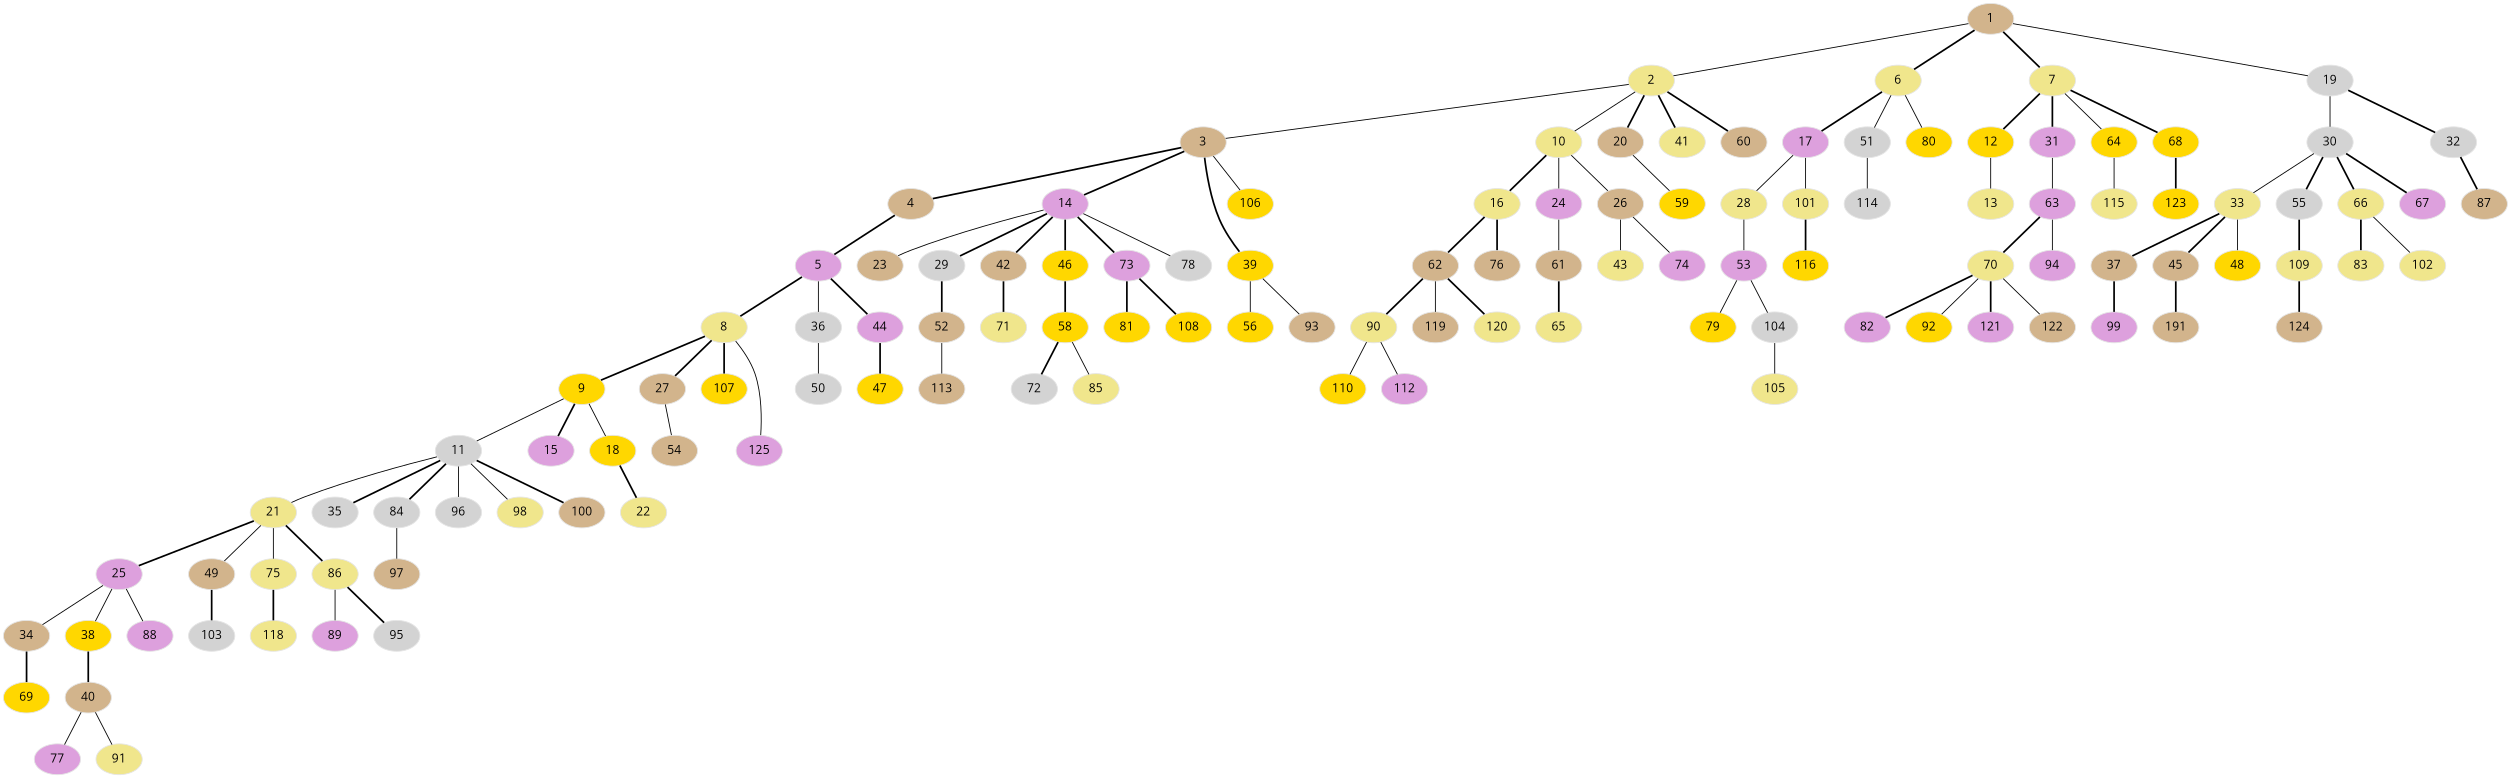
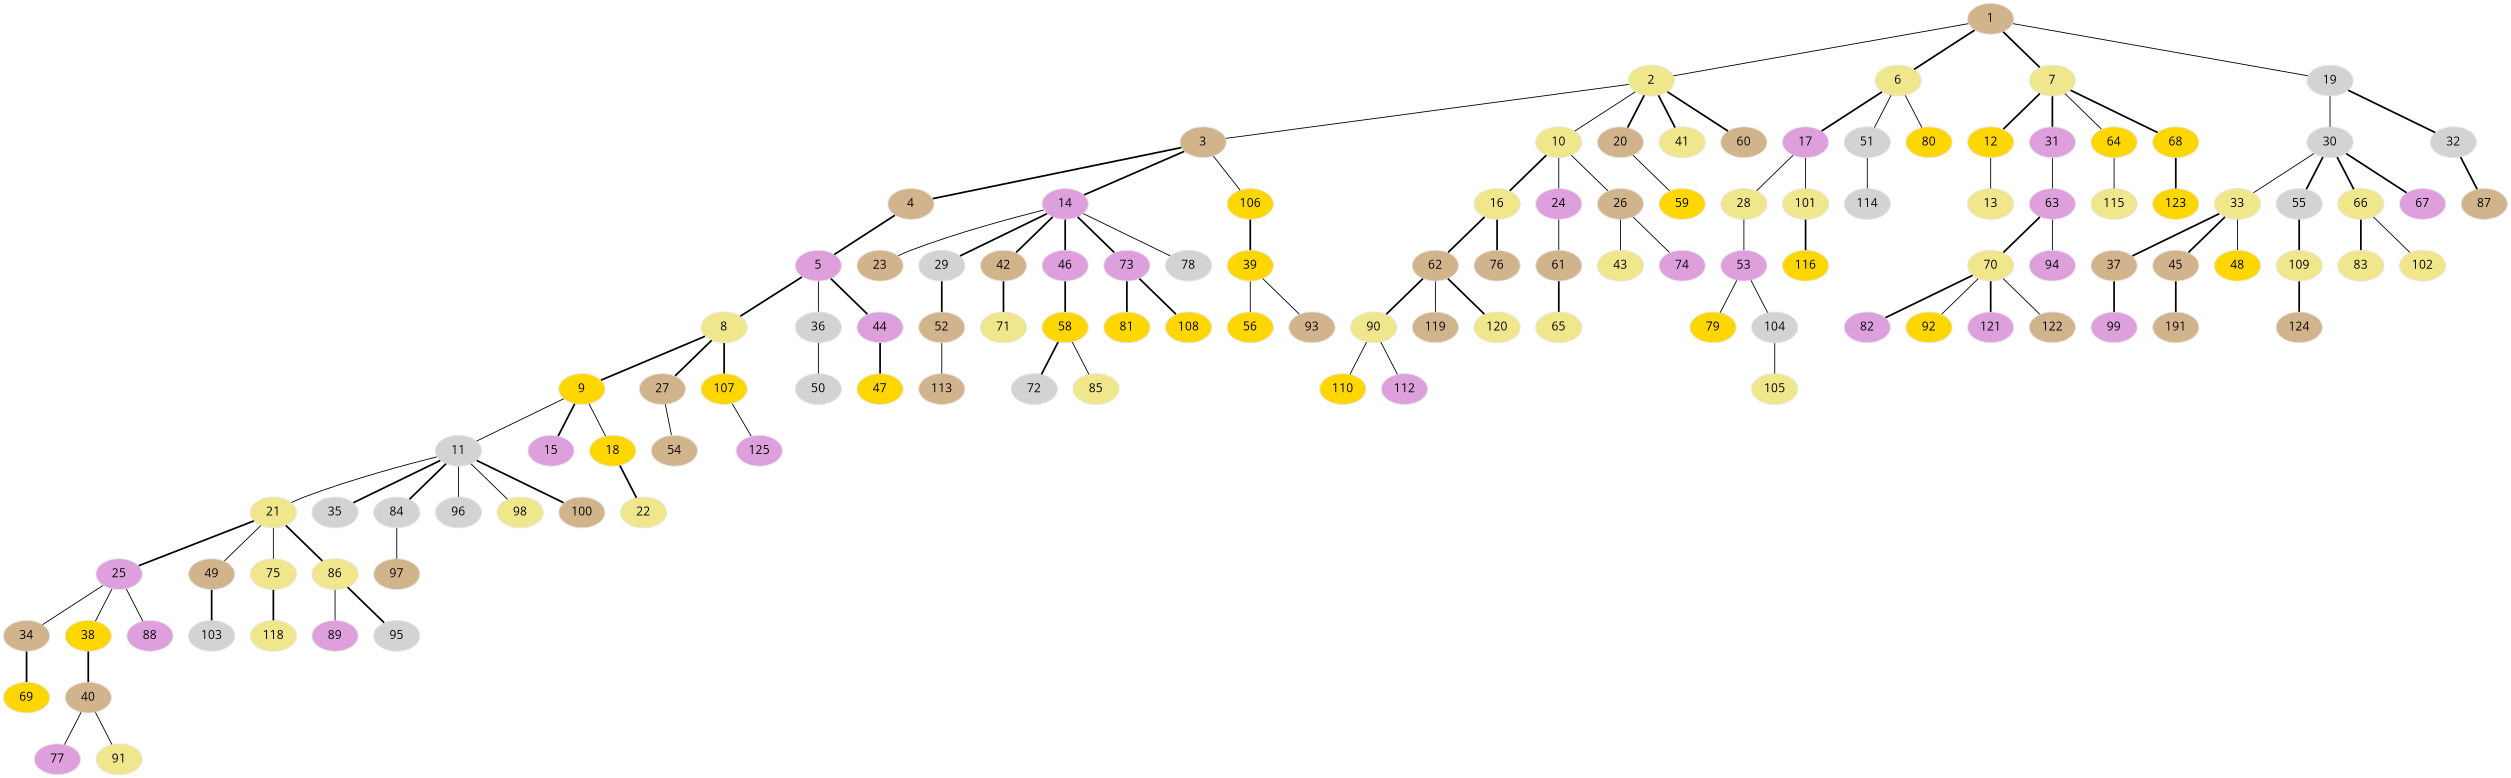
edge "3" -- "39": now "106" -- "39"
node "46": fillcolor gold -> plum
edge "8" -- "125": now "107" -- "125"
